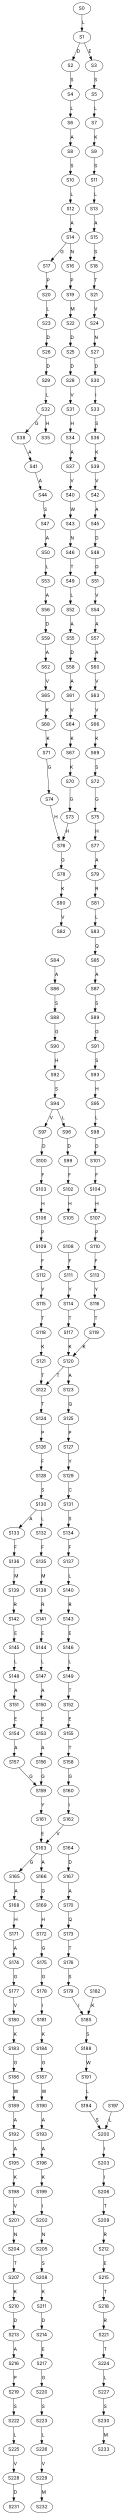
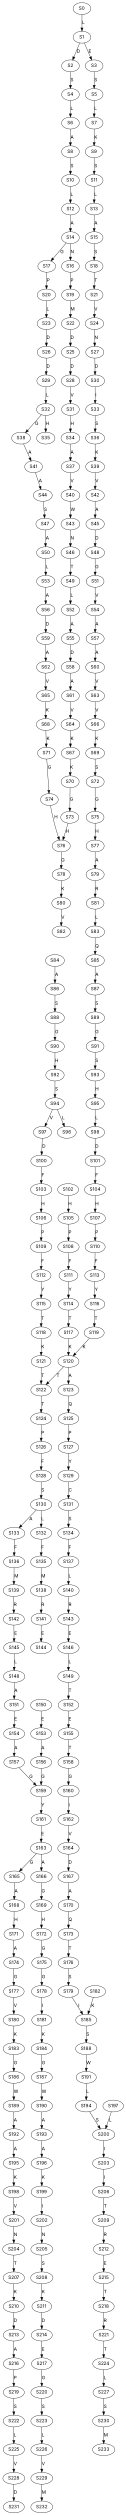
node "S99": removed
edge "S105" -> "S108": added, label "P"
node "S147": removed
edge "S162" -> "S163": now "S162" -> "S164"
